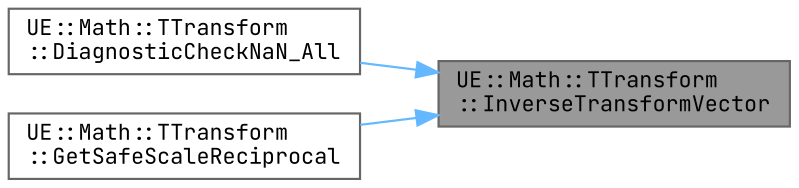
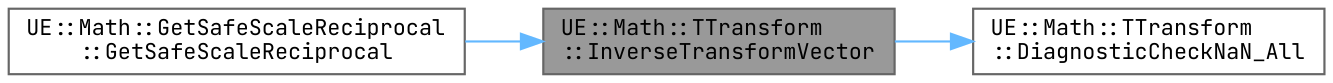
edge "UE::Math::TTransform ::DiagnosticCheckNaN_All" -> "UE::Math::TTransform ::InverseTransformVector": reversed
node "UE::Math::TTransform ::GetSafeScaleReciprocal": label "UE::Math::TTransform ::GetSafeScaleReciprocal" -> "UE::Math::GetSafeScaleReciprocal ::GetSafeScaleReciprocal"
